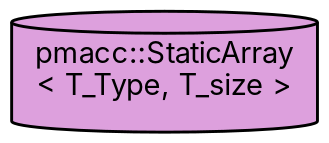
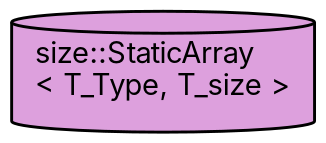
node "pmacc::StaticArray < T_Type, T_size >": label "pmacc::StaticArray < T_Type, T_size >" -> "size::StaticArray < T_Type, T_size >"
